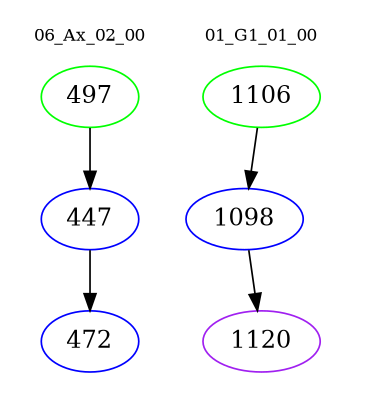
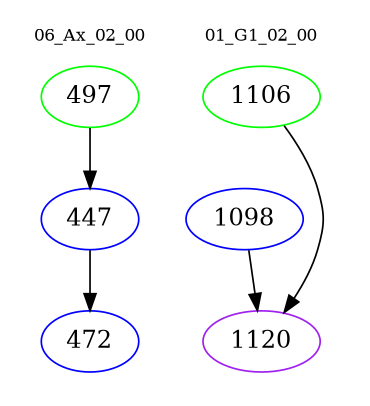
cluster "01_G1_01_00": label "01_G1_01_00" -> "01_G1_02_00"
edge "1106" -> "1098": now "1106" -> "1120"
